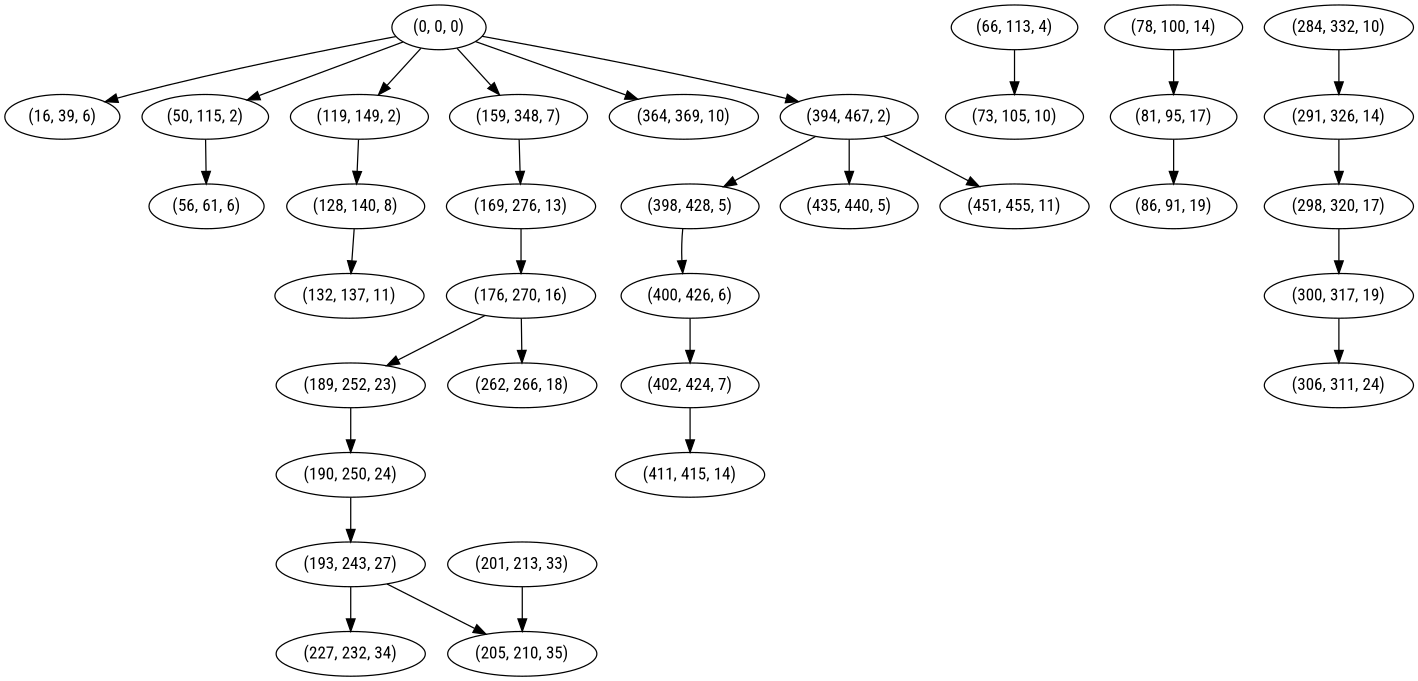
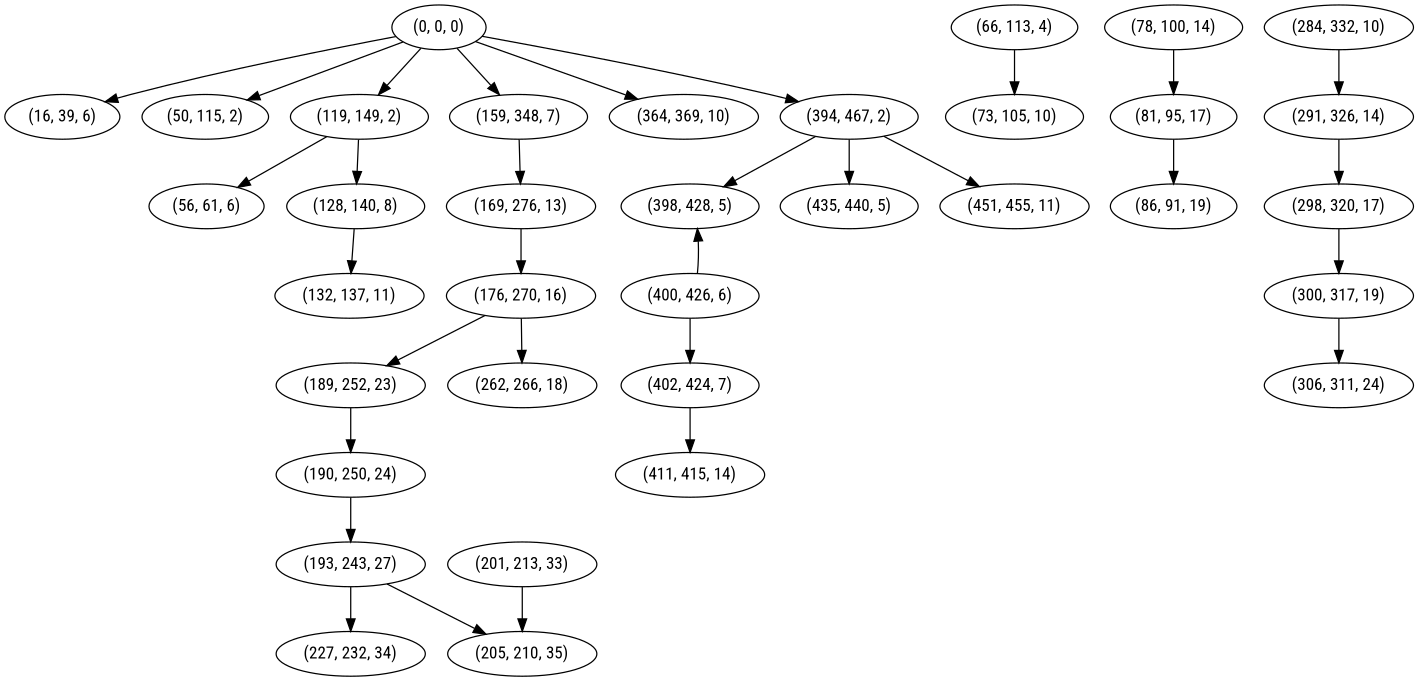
edge "(50, 115, 2)" -> "(56, 61, 6)": now "(119, 149, 2)" -> "(56, 61, 6)"
edge "(398, 428, 5)" -> "(400, 426, 6)": reversed
